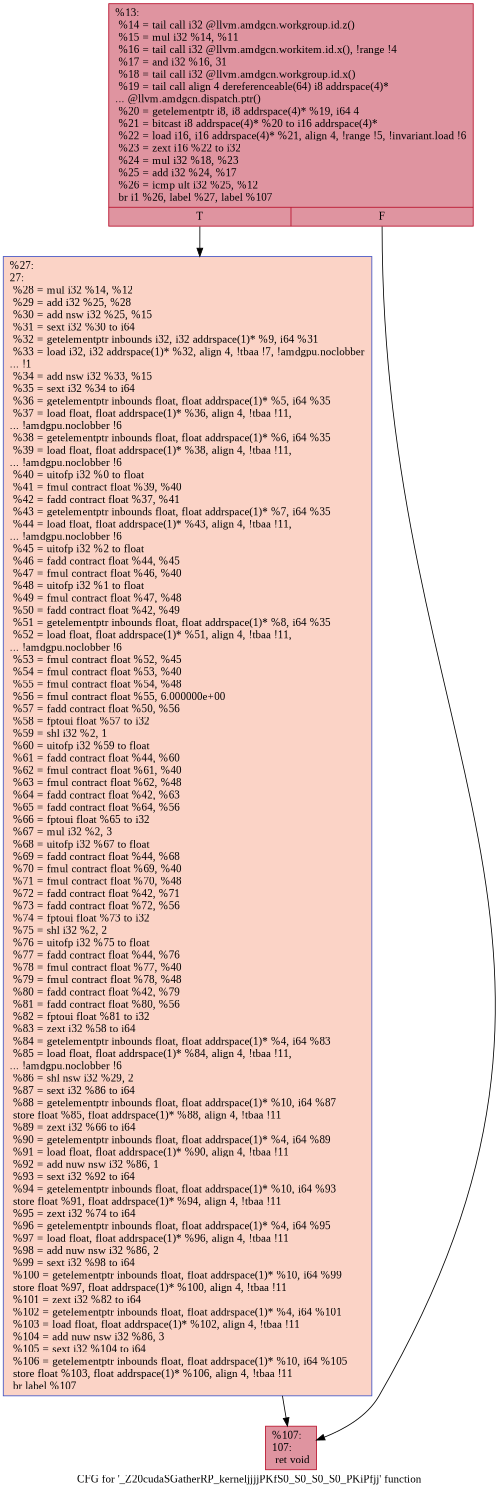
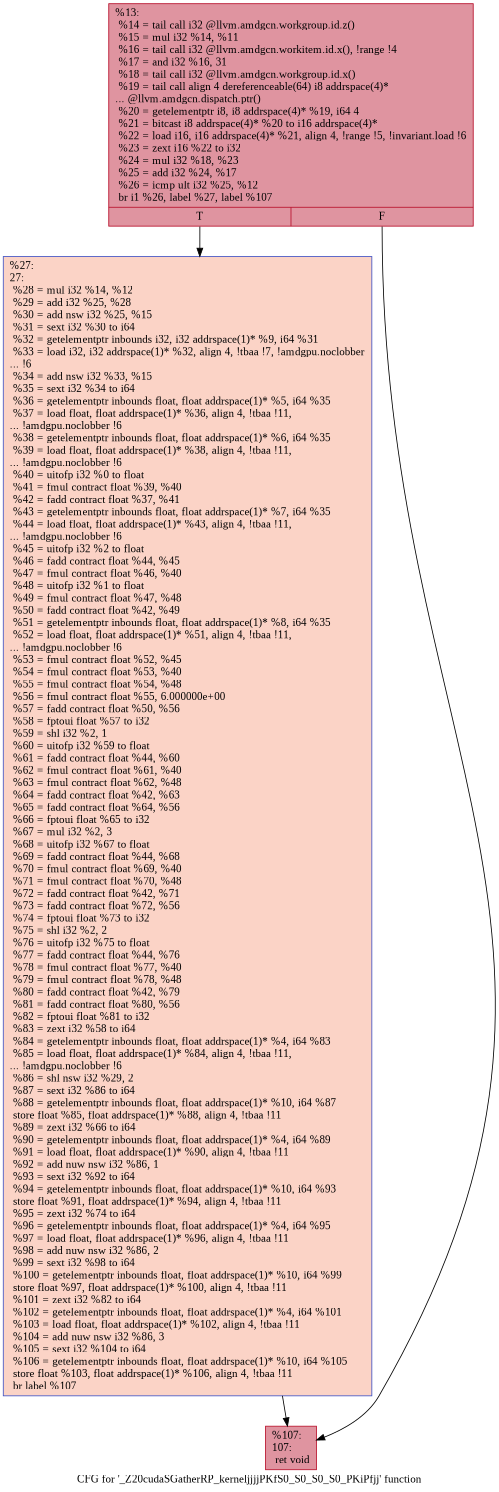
node "%27:": text "... !1" -> "... !6"
